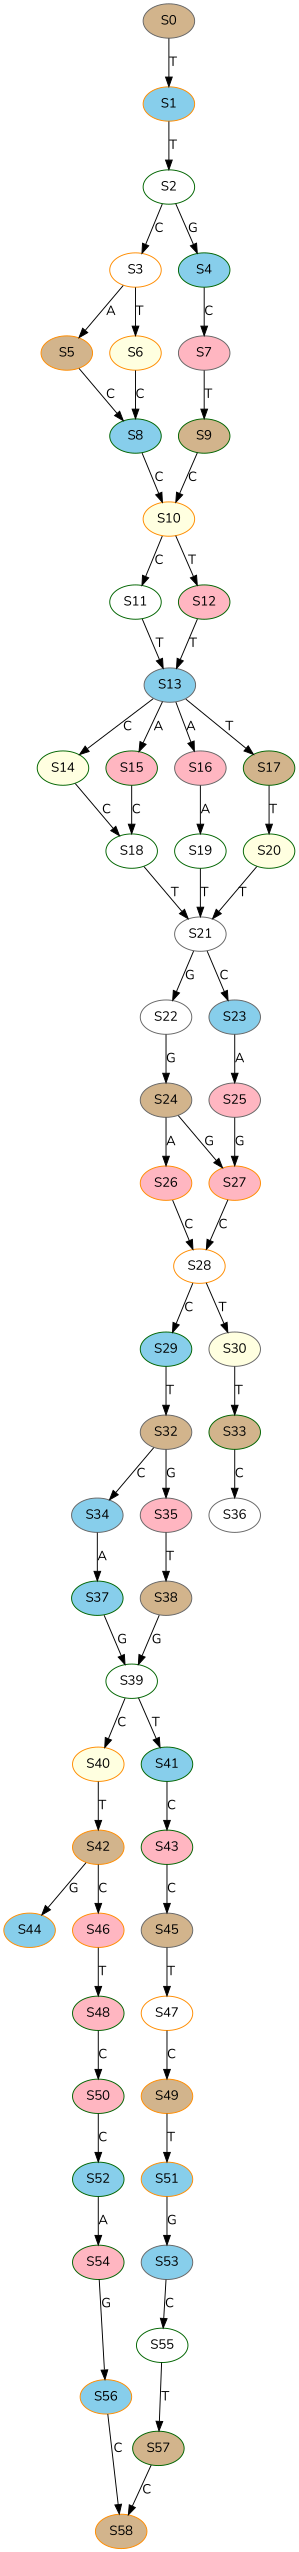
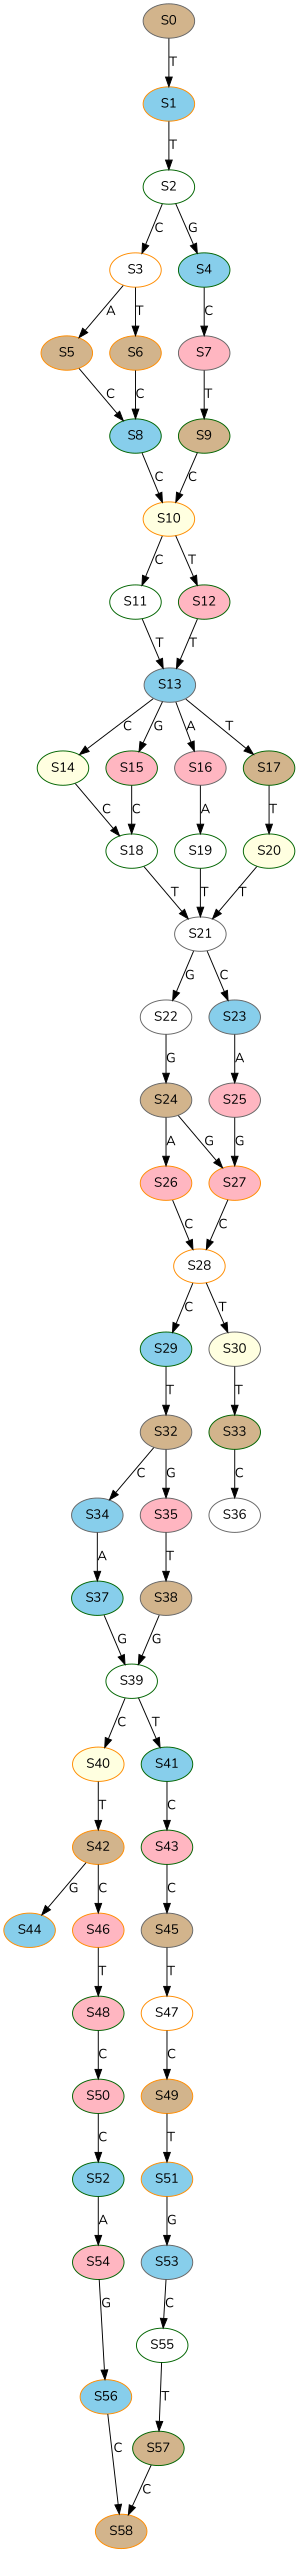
node "S6": fillcolor lightyellow -> tan
edge "S13" -> "S15": label "A" -> "G"
